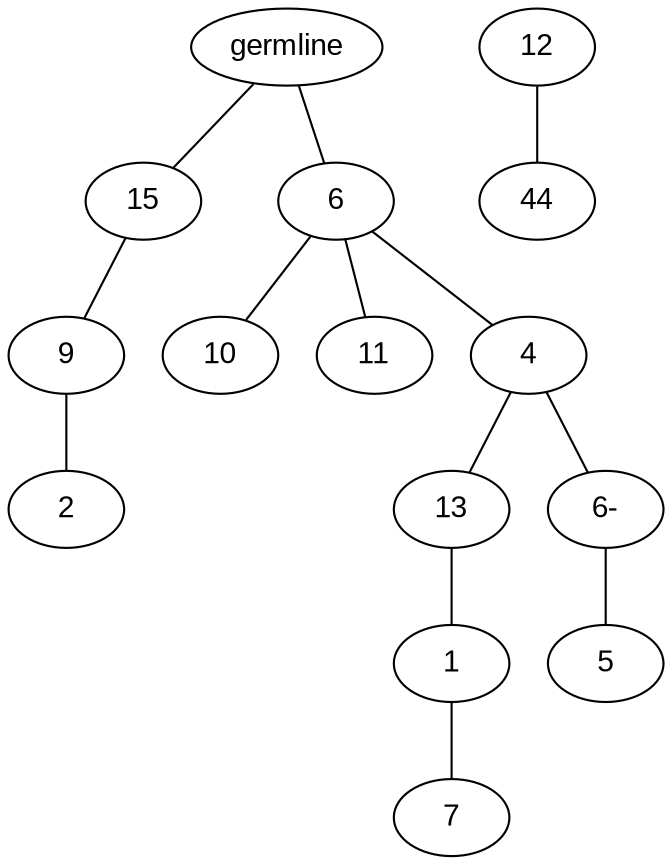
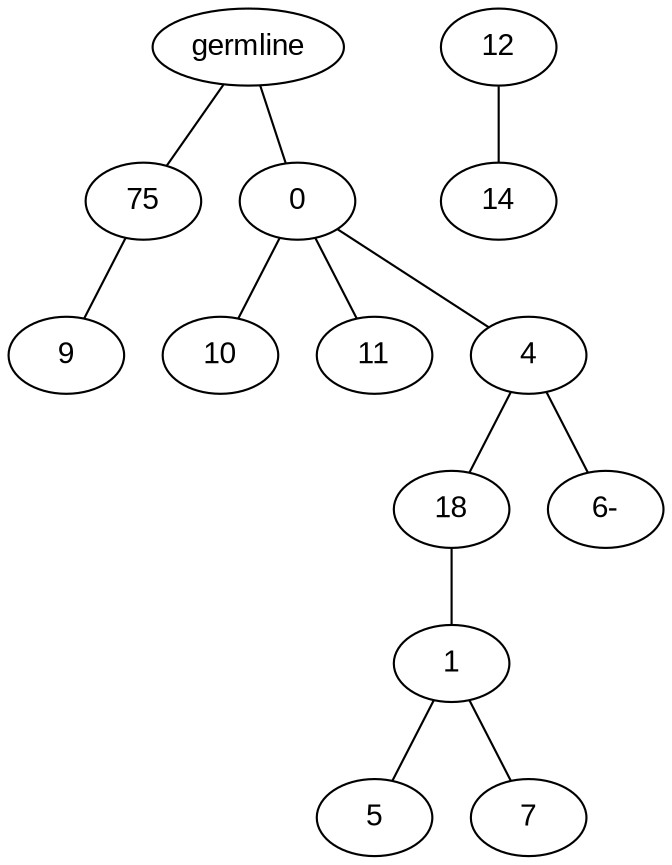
node "15": label "15" -> "75"
node "6": label "6" -> "0"
node "44": label "44" -> "14"
node "2": removed
node "13": label "13" -> "18"
edge "6-" -- "5": now "1" -- "5"
